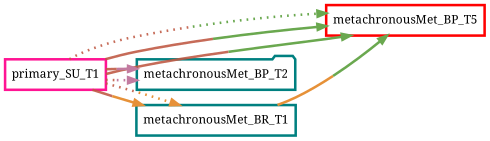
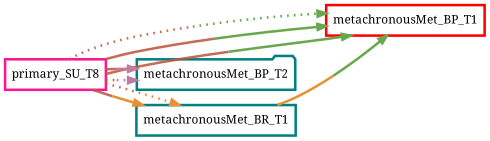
node "metachronousMet_BP_T5": label "metachronousMet_BP_T5" -> "metachronousMet_BP_T1"
node "primary_SU_T1": label "primary_SU_T1" -> "primary_SU_T8"
